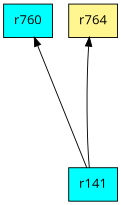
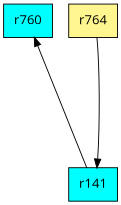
edge "r141" -> "r764": reversed
